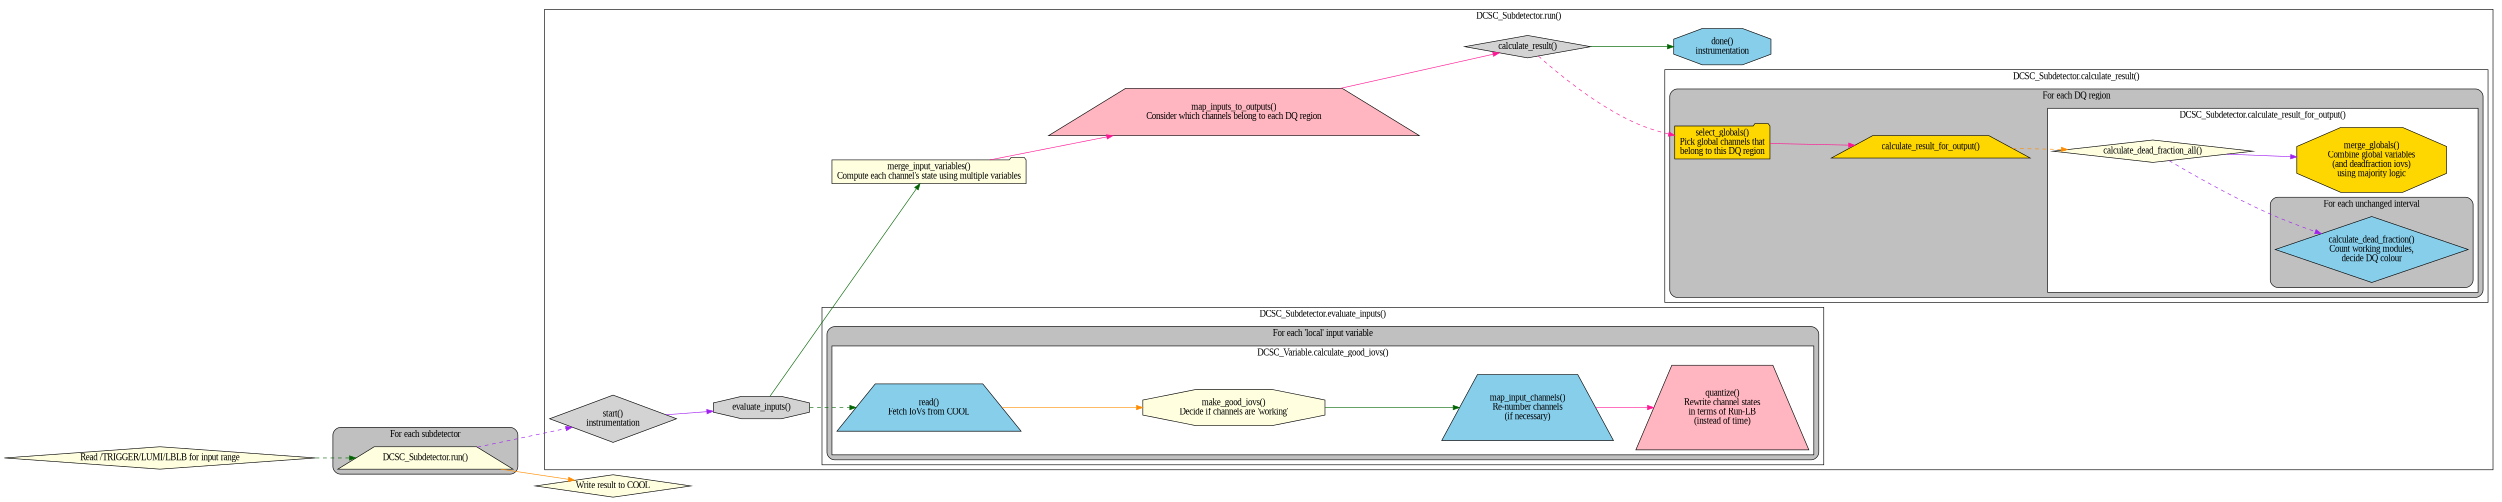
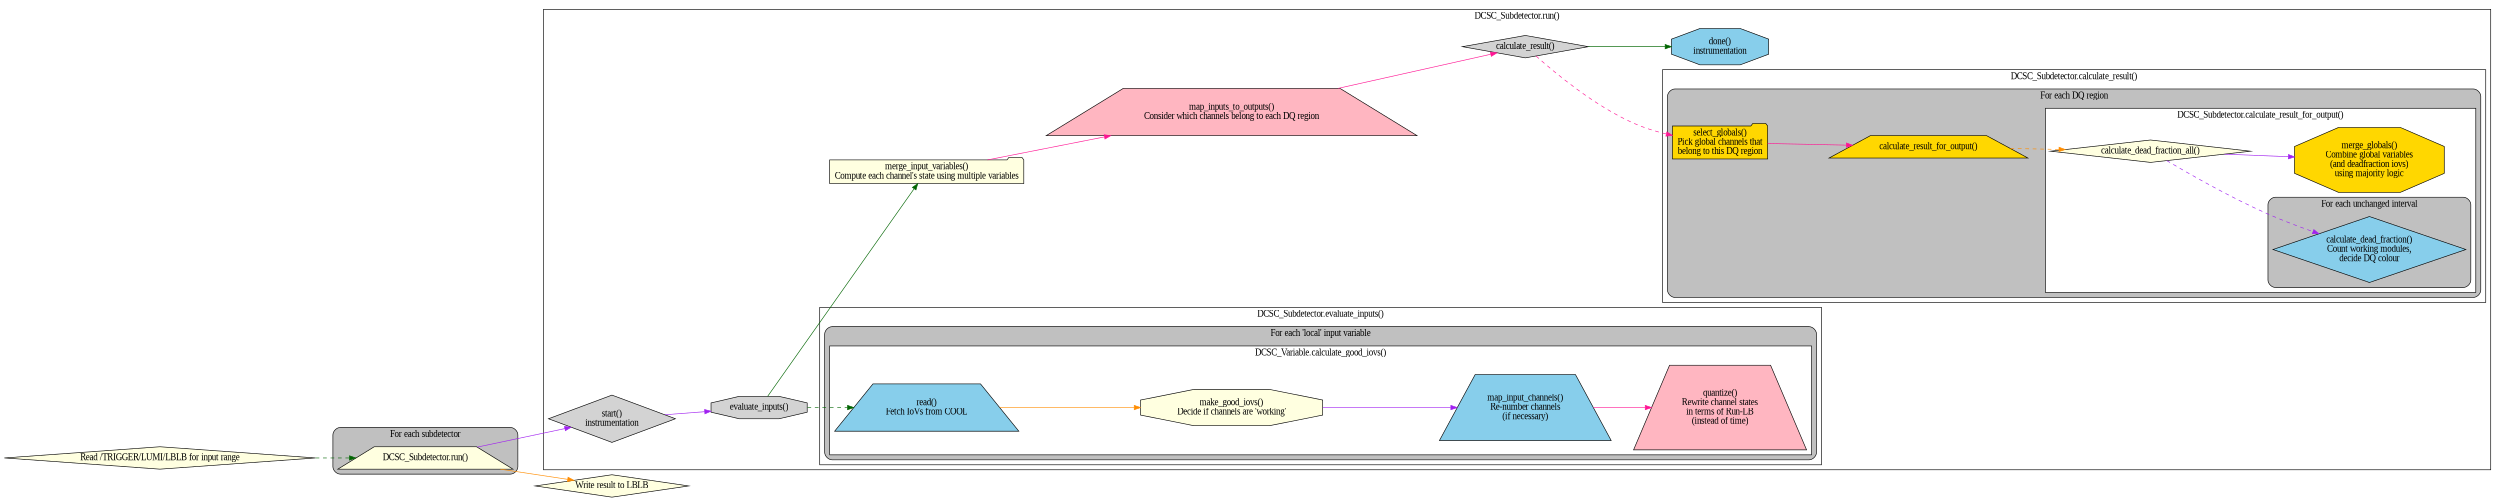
edge "make_good_iovs() Decide if channels are 'working'" -> "map_input_channels() Re-number channels (if necessary)": color darkgreen -> purple
edge "DCSC_Subdetector.run()" -> "start() instrumentation": style dashed -> solid
node "Write result to COOL": label "Write result to COOL" -> "Write result to LBLB"
